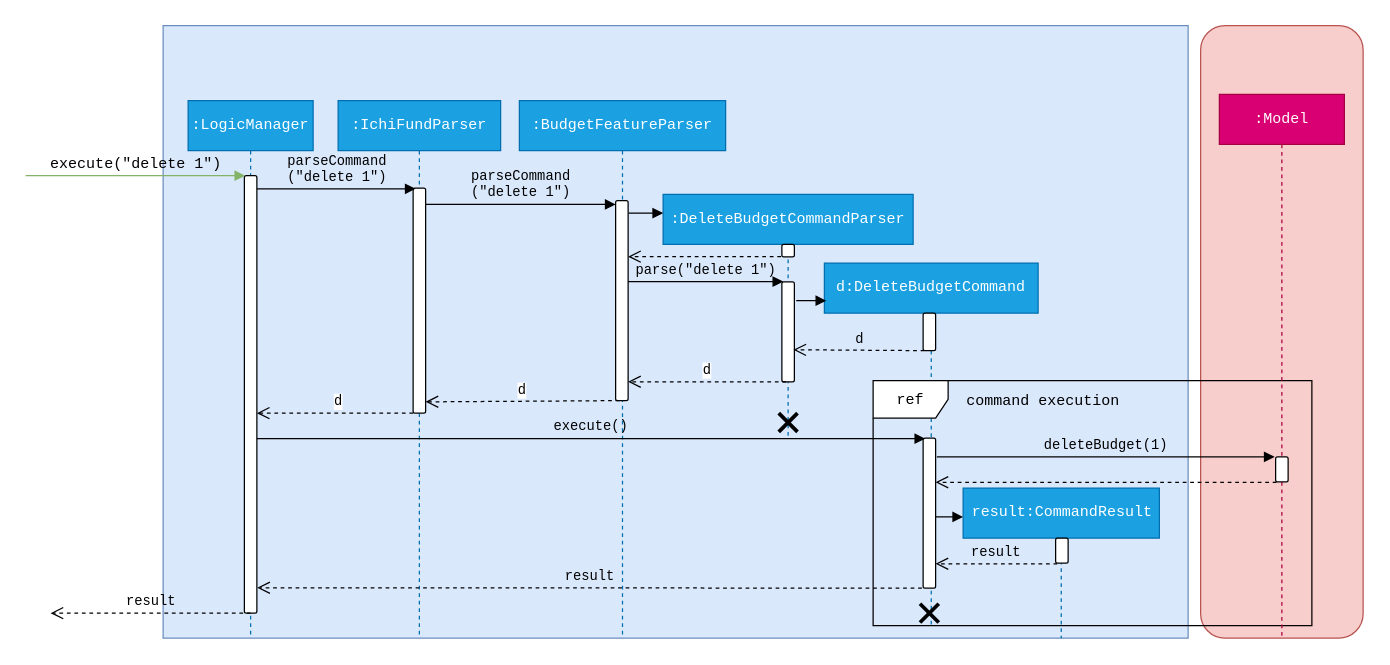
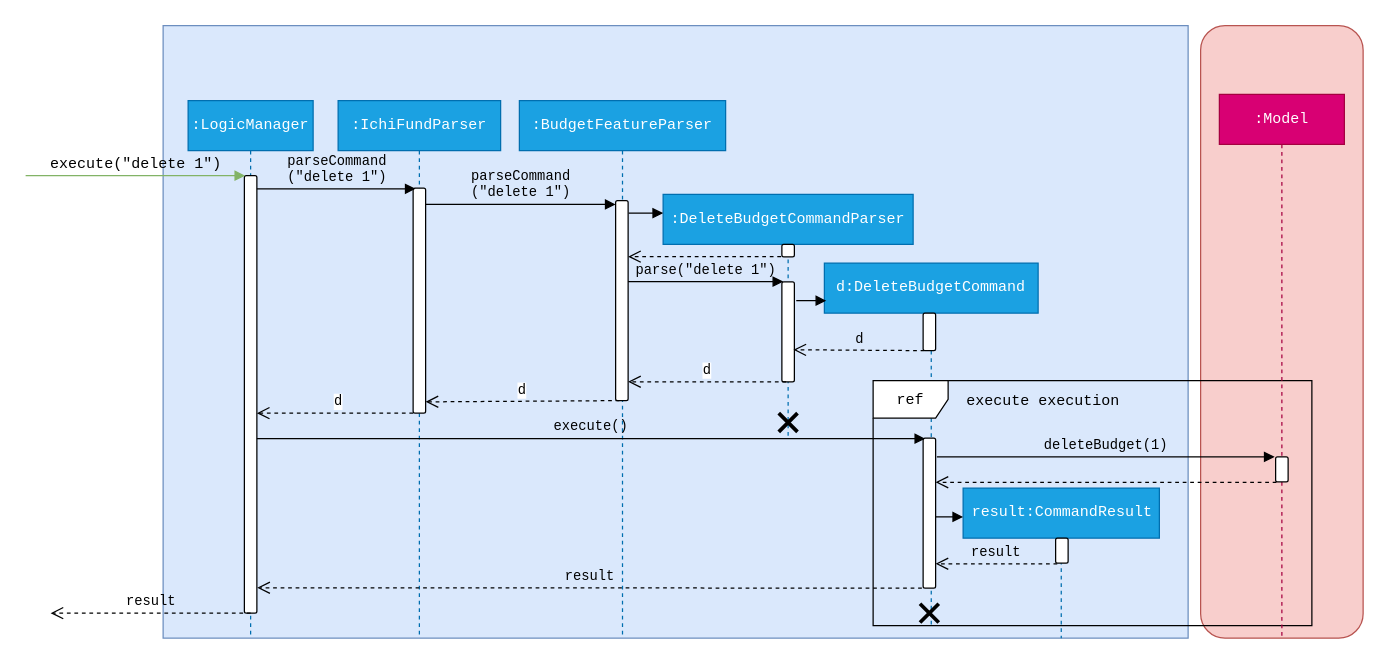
node "command execution": label "command execution" -> "execute execution"
